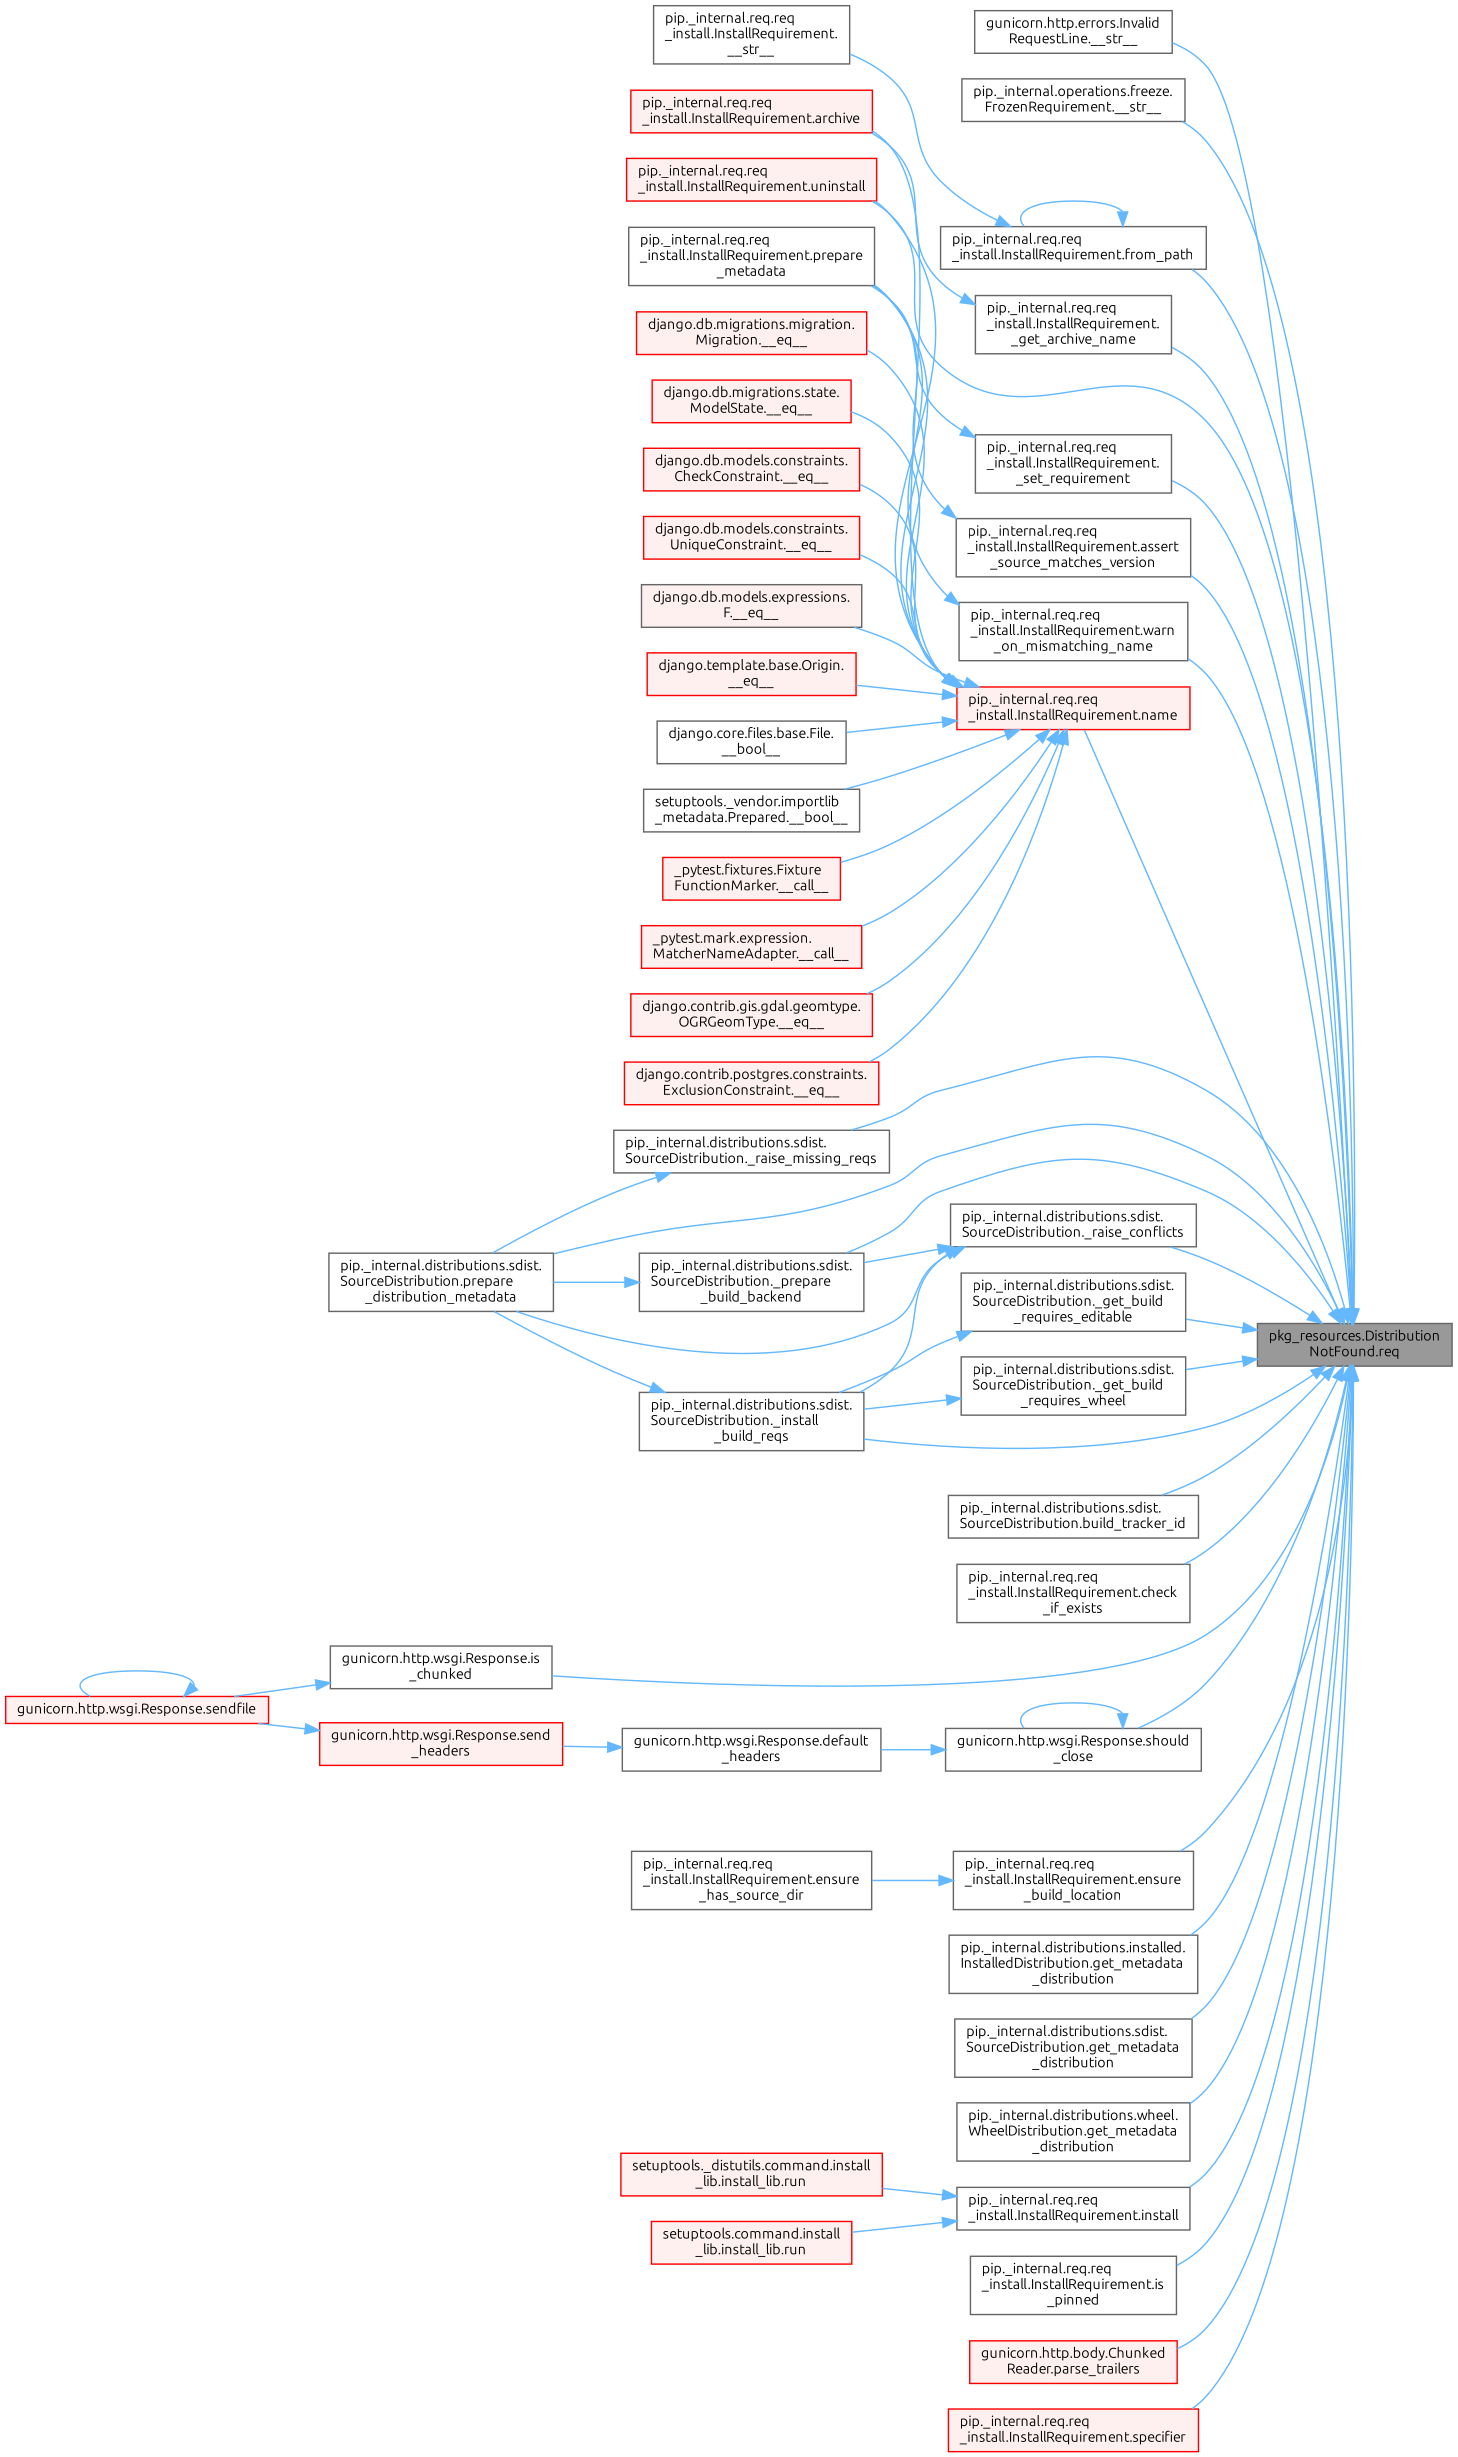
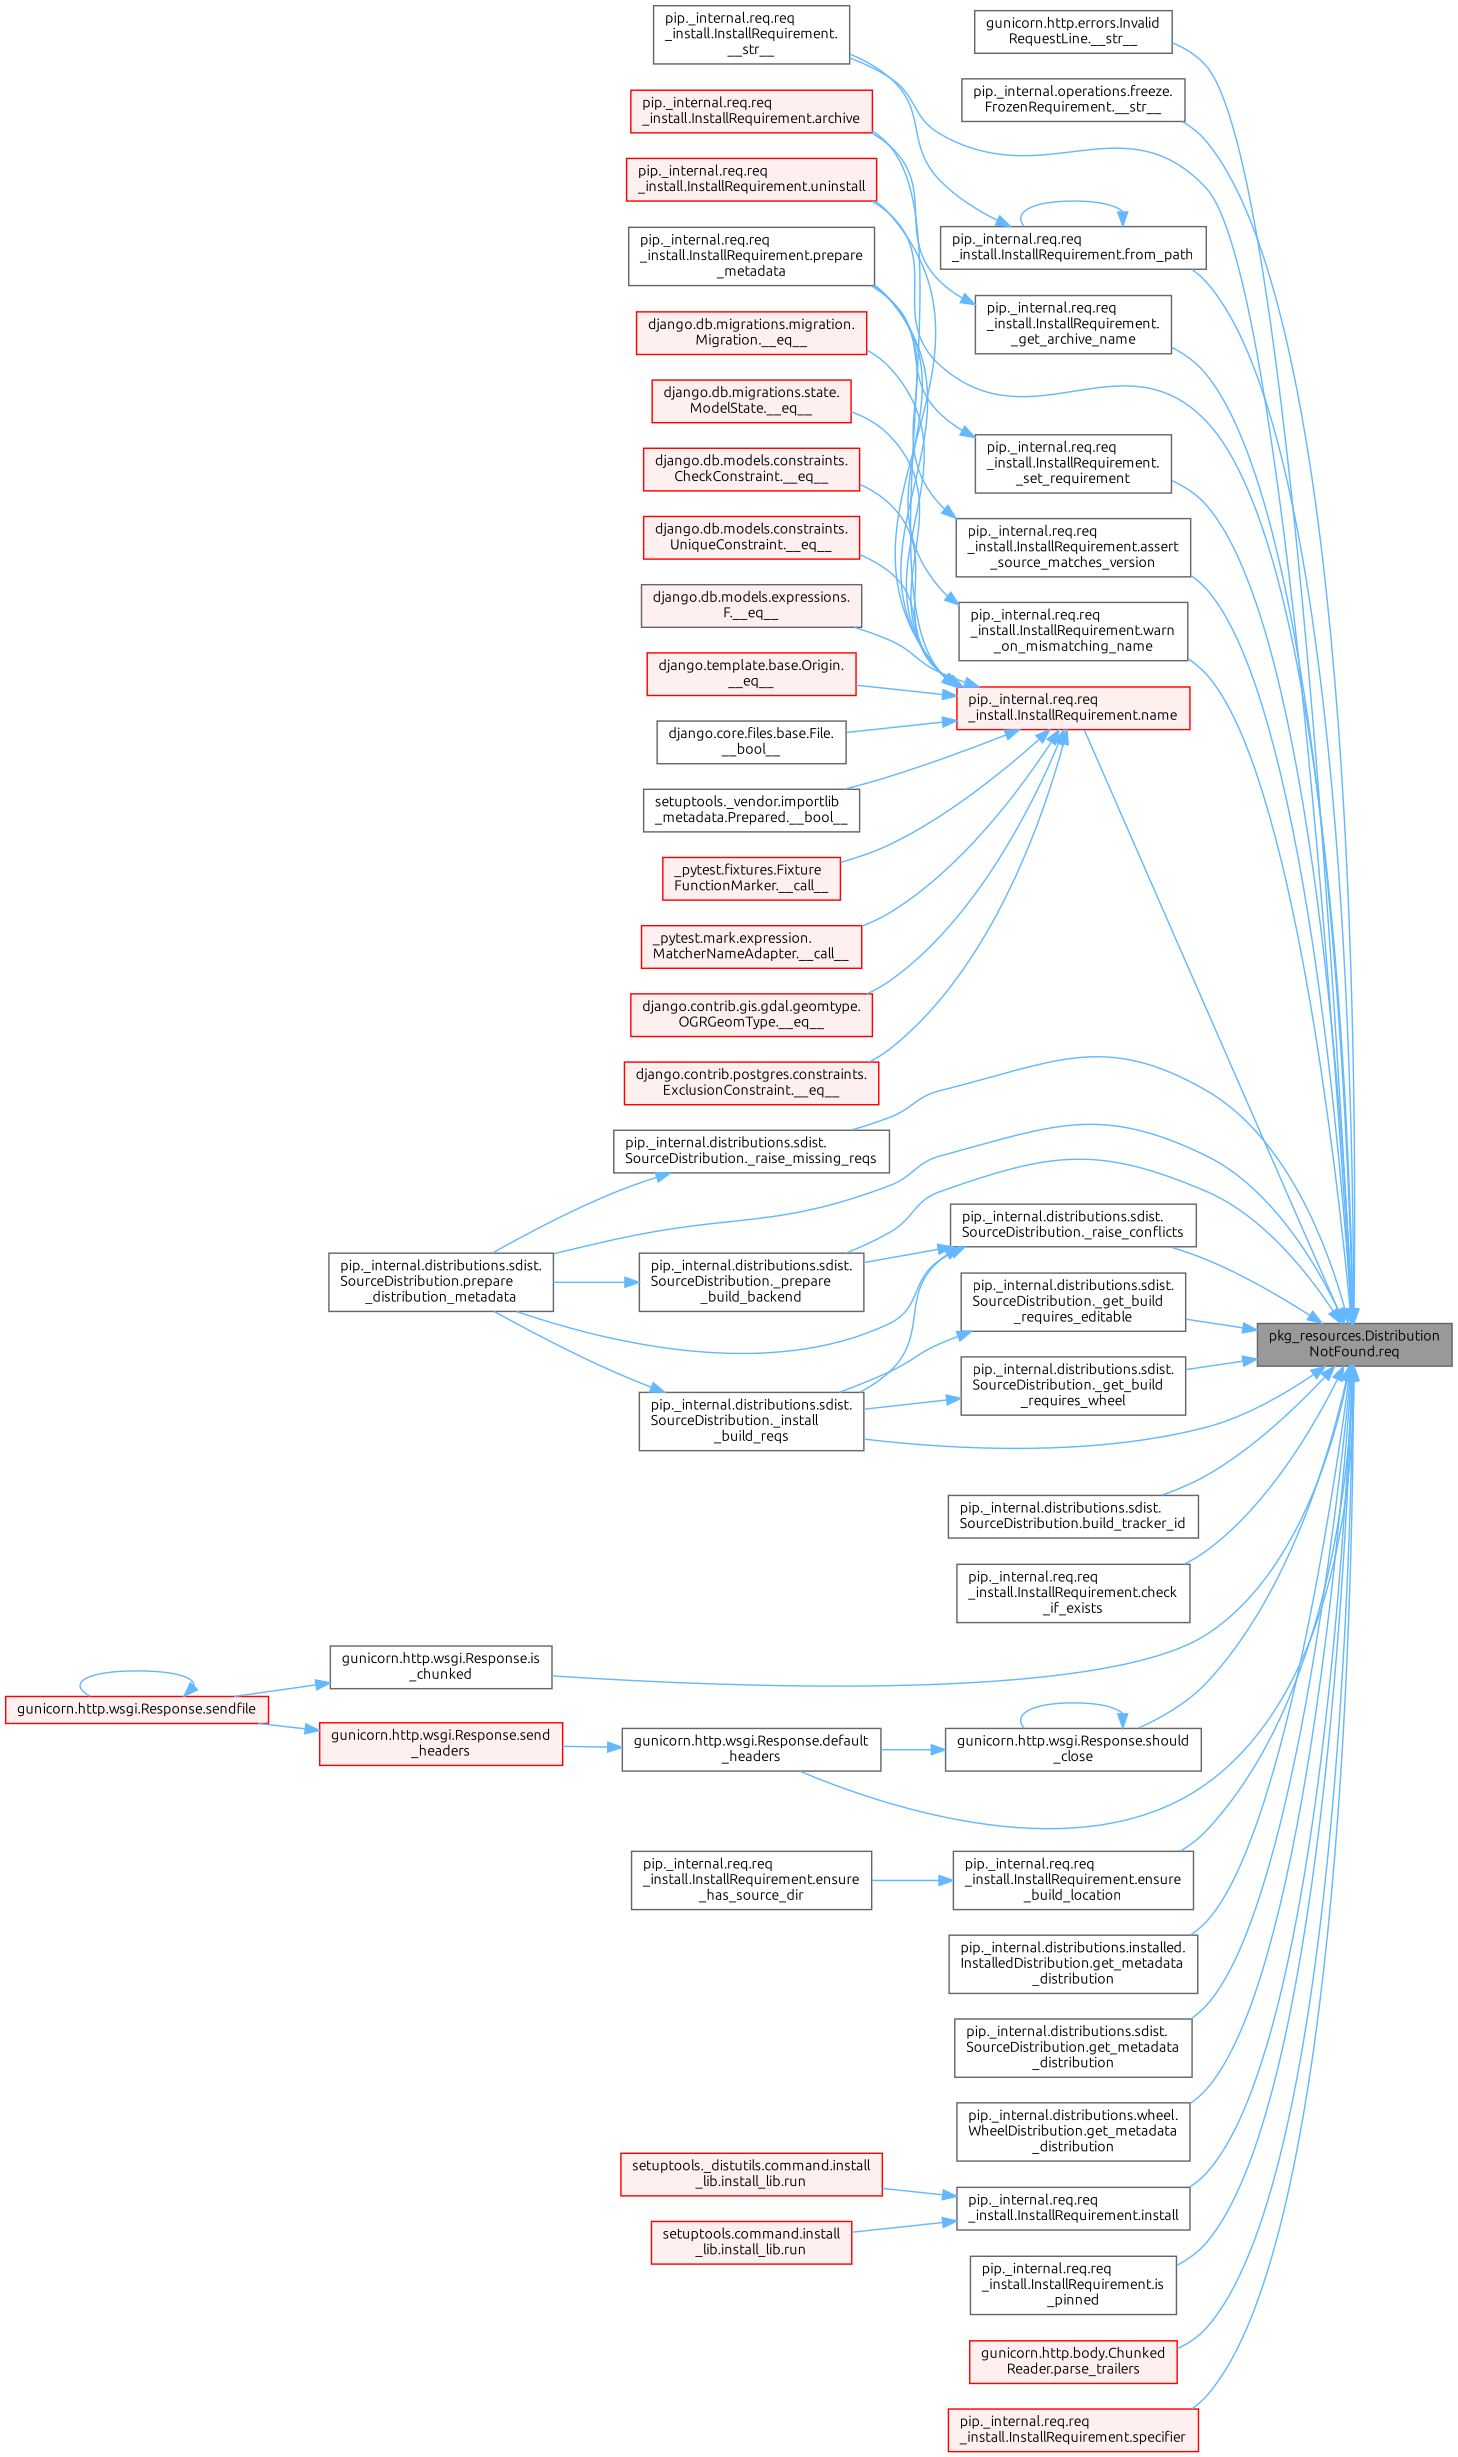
edge "pip._internal.req.req _install.InstallRequirement. __str__" -> "pkg_resources.Distribution NotFound.req": added
edge "gunicorn.http.wsgi.Response.default _headers" -> "pkg_resources.Distribution NotFound.req": added
